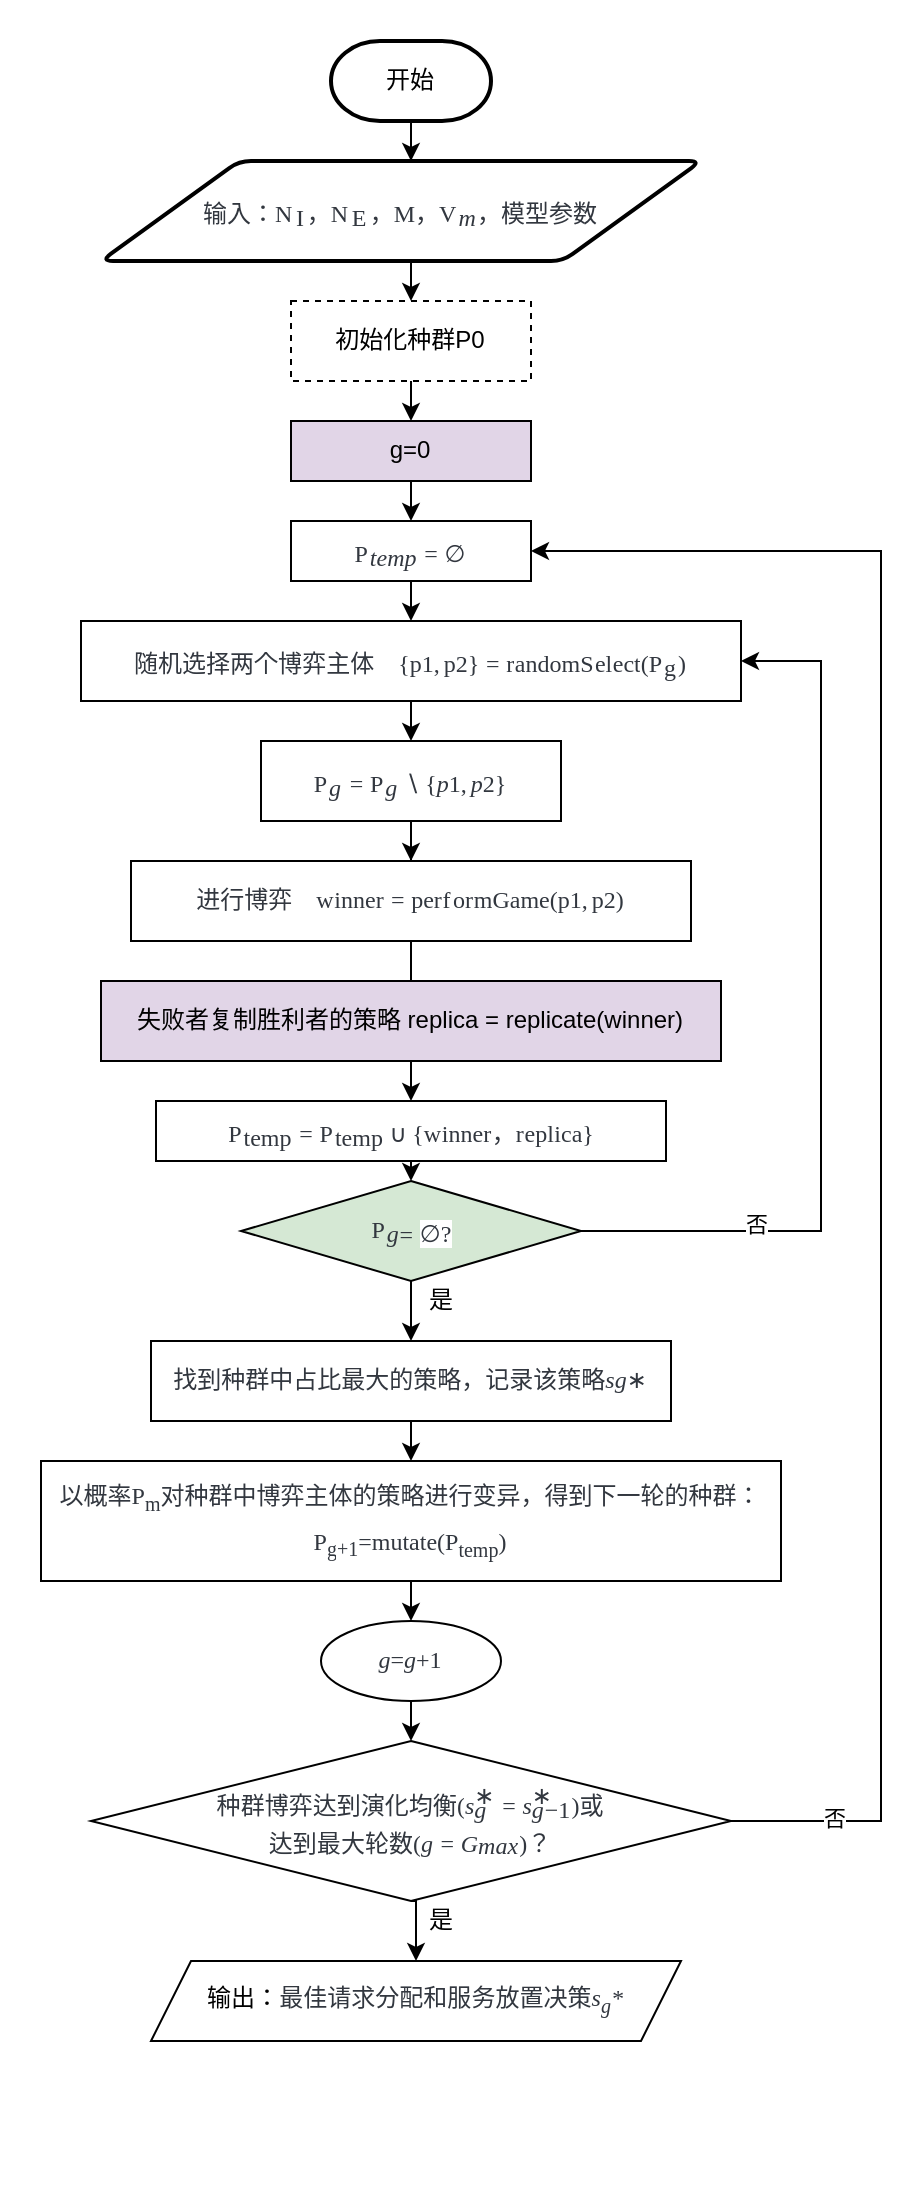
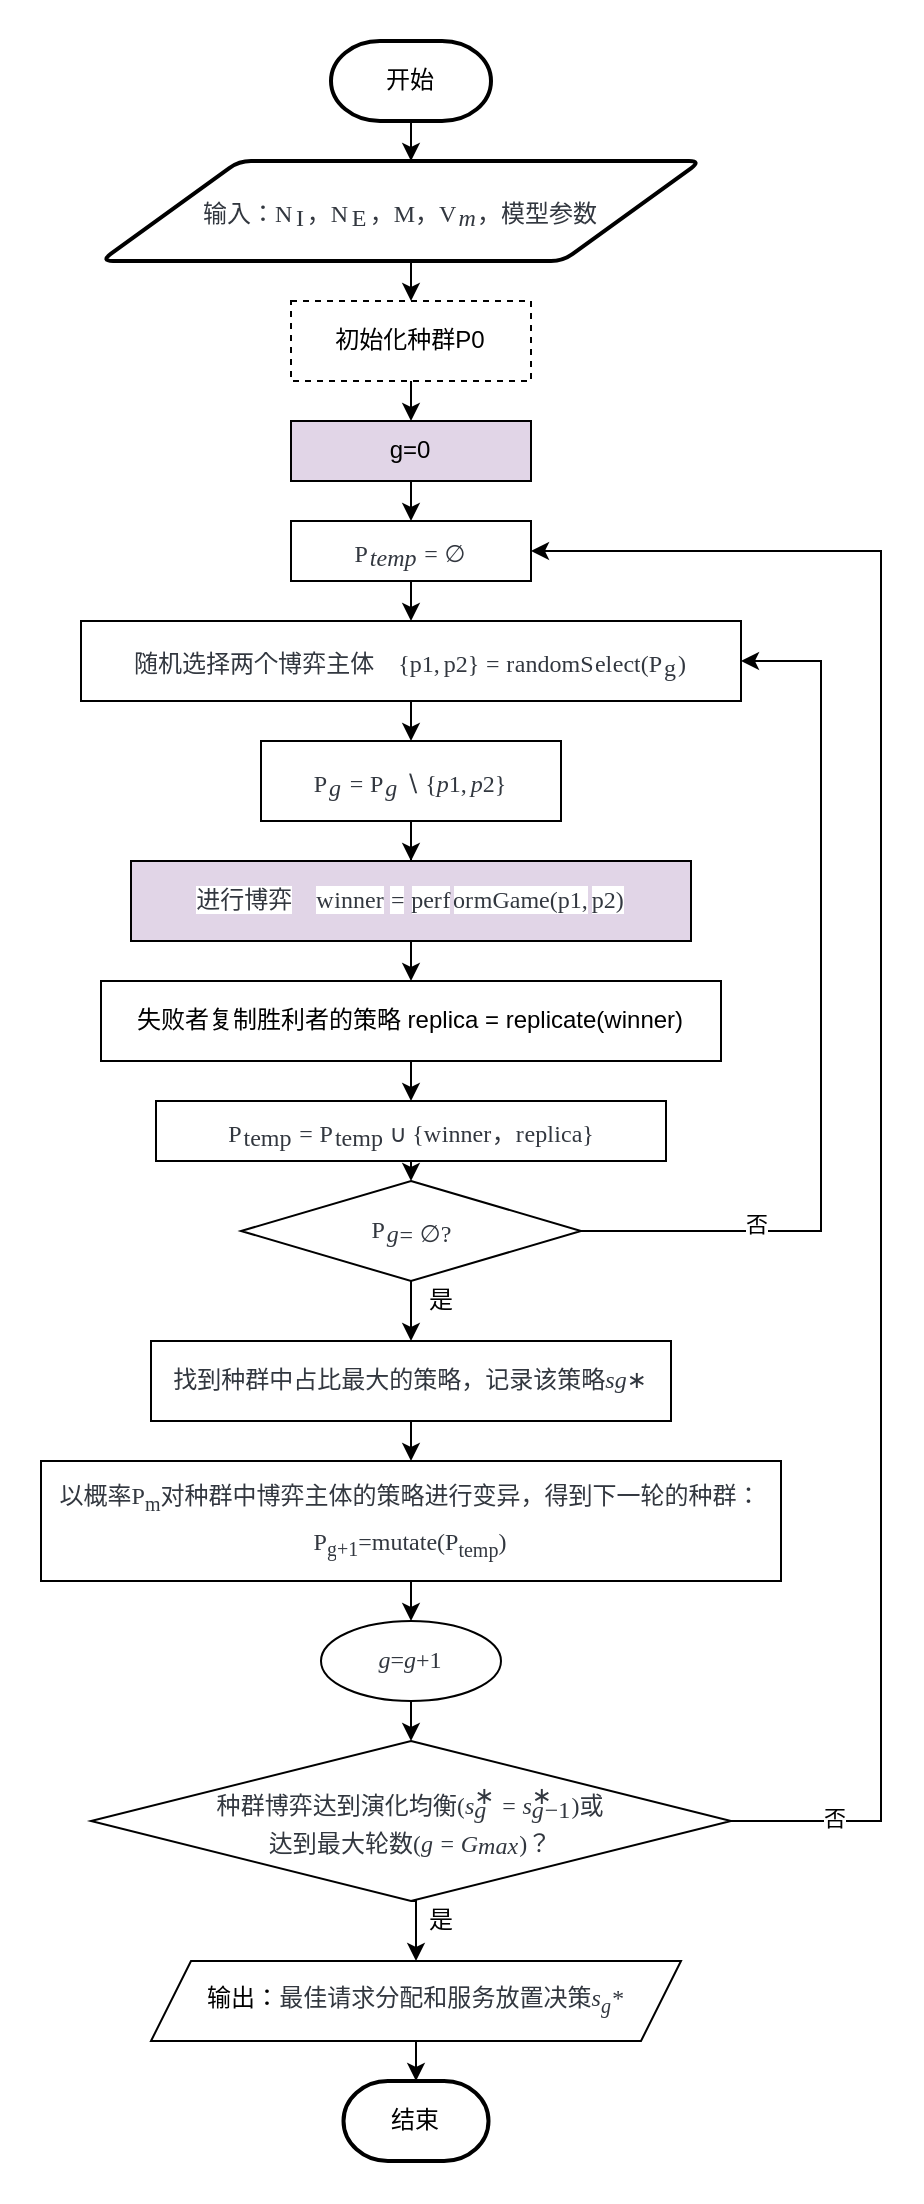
node "进行博弈winner=performGame(p1,p2)": fillcolor #ffffff -> #e1d5e7
edge "进行博弈winner=performGame(p1,p2)" -- "失败者复制胜利者的策略 replica = replicate(winner)": arrowhead none -> classic
node "失败者复制胜利者的策略 replica = replicate(winner)": fillcolor #e1d5e7 -> #ffffff
node "Pg=∅?": fillcolor #d5e8d4 -> #ffffff
edge "输出：最佳请求分配和服务放置决策sg*" -> "结束": added
node "结束": added
